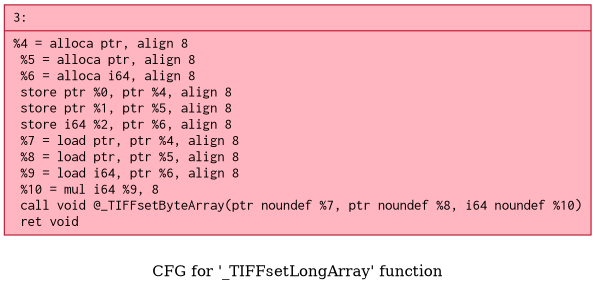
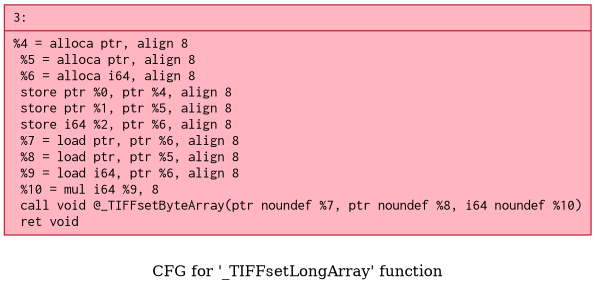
node "3:": text "%7 = load ptr, ptr %4, align 8" -> "%7 = load ptr, ptr %6, align 8"
